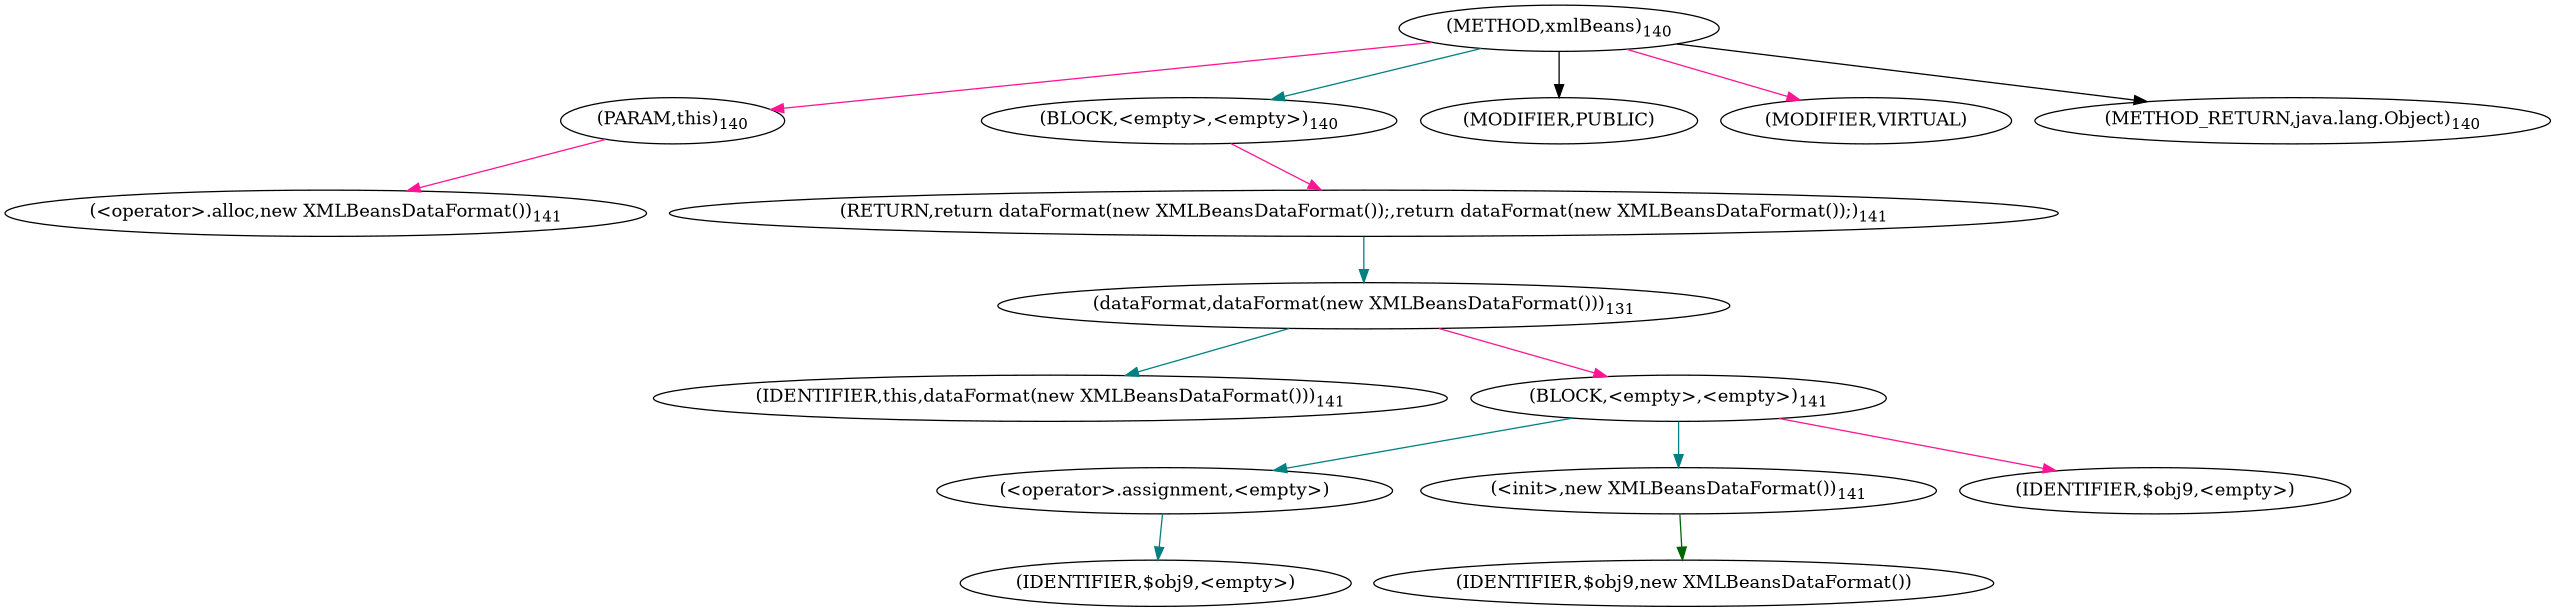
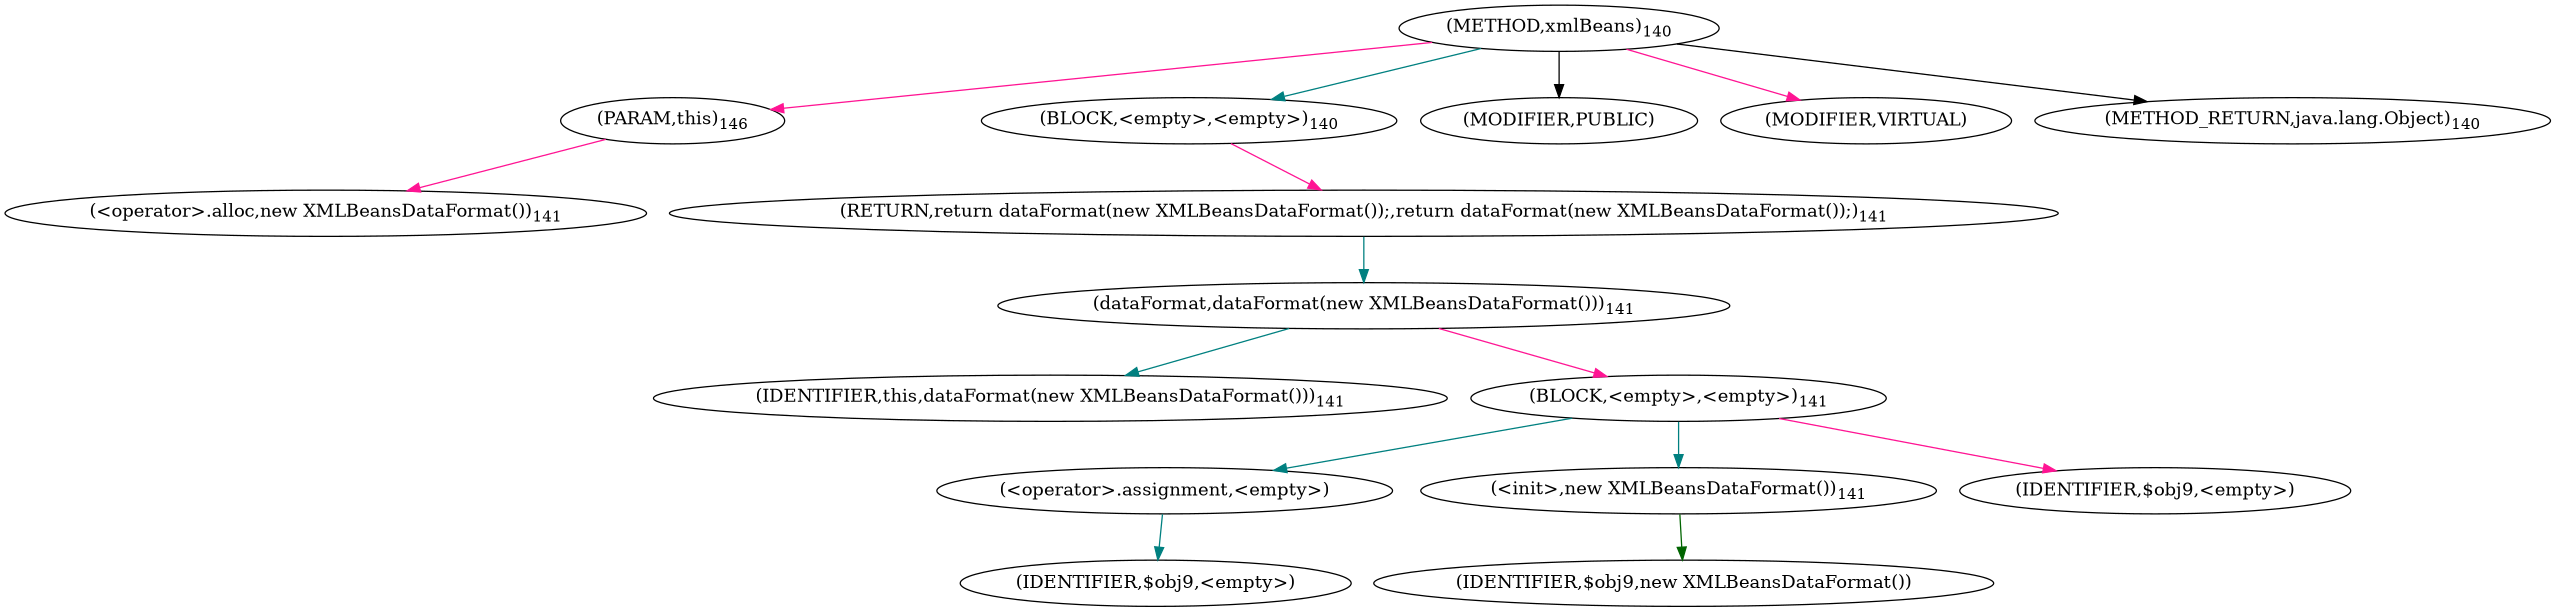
node "(PARAM,this)": text "140" -> "146"
node "(dataFormat,dataFormat(new XMLBeansDataFormat()))": text "131" -> "141"
